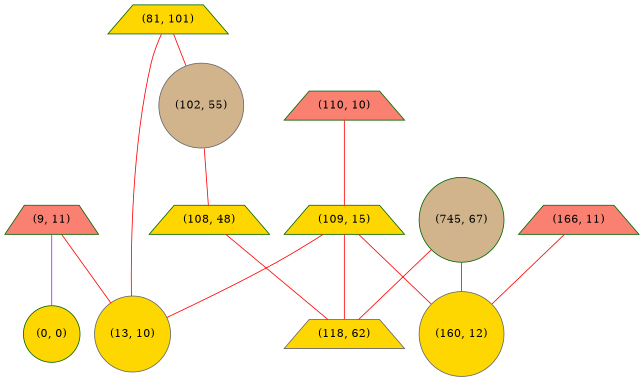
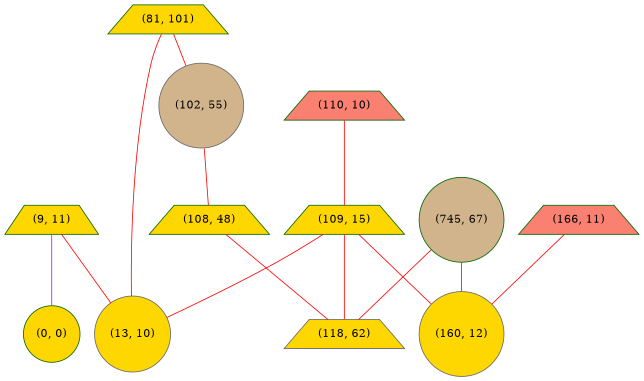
node "(9, 11)": fillcolor salmon -> gold
